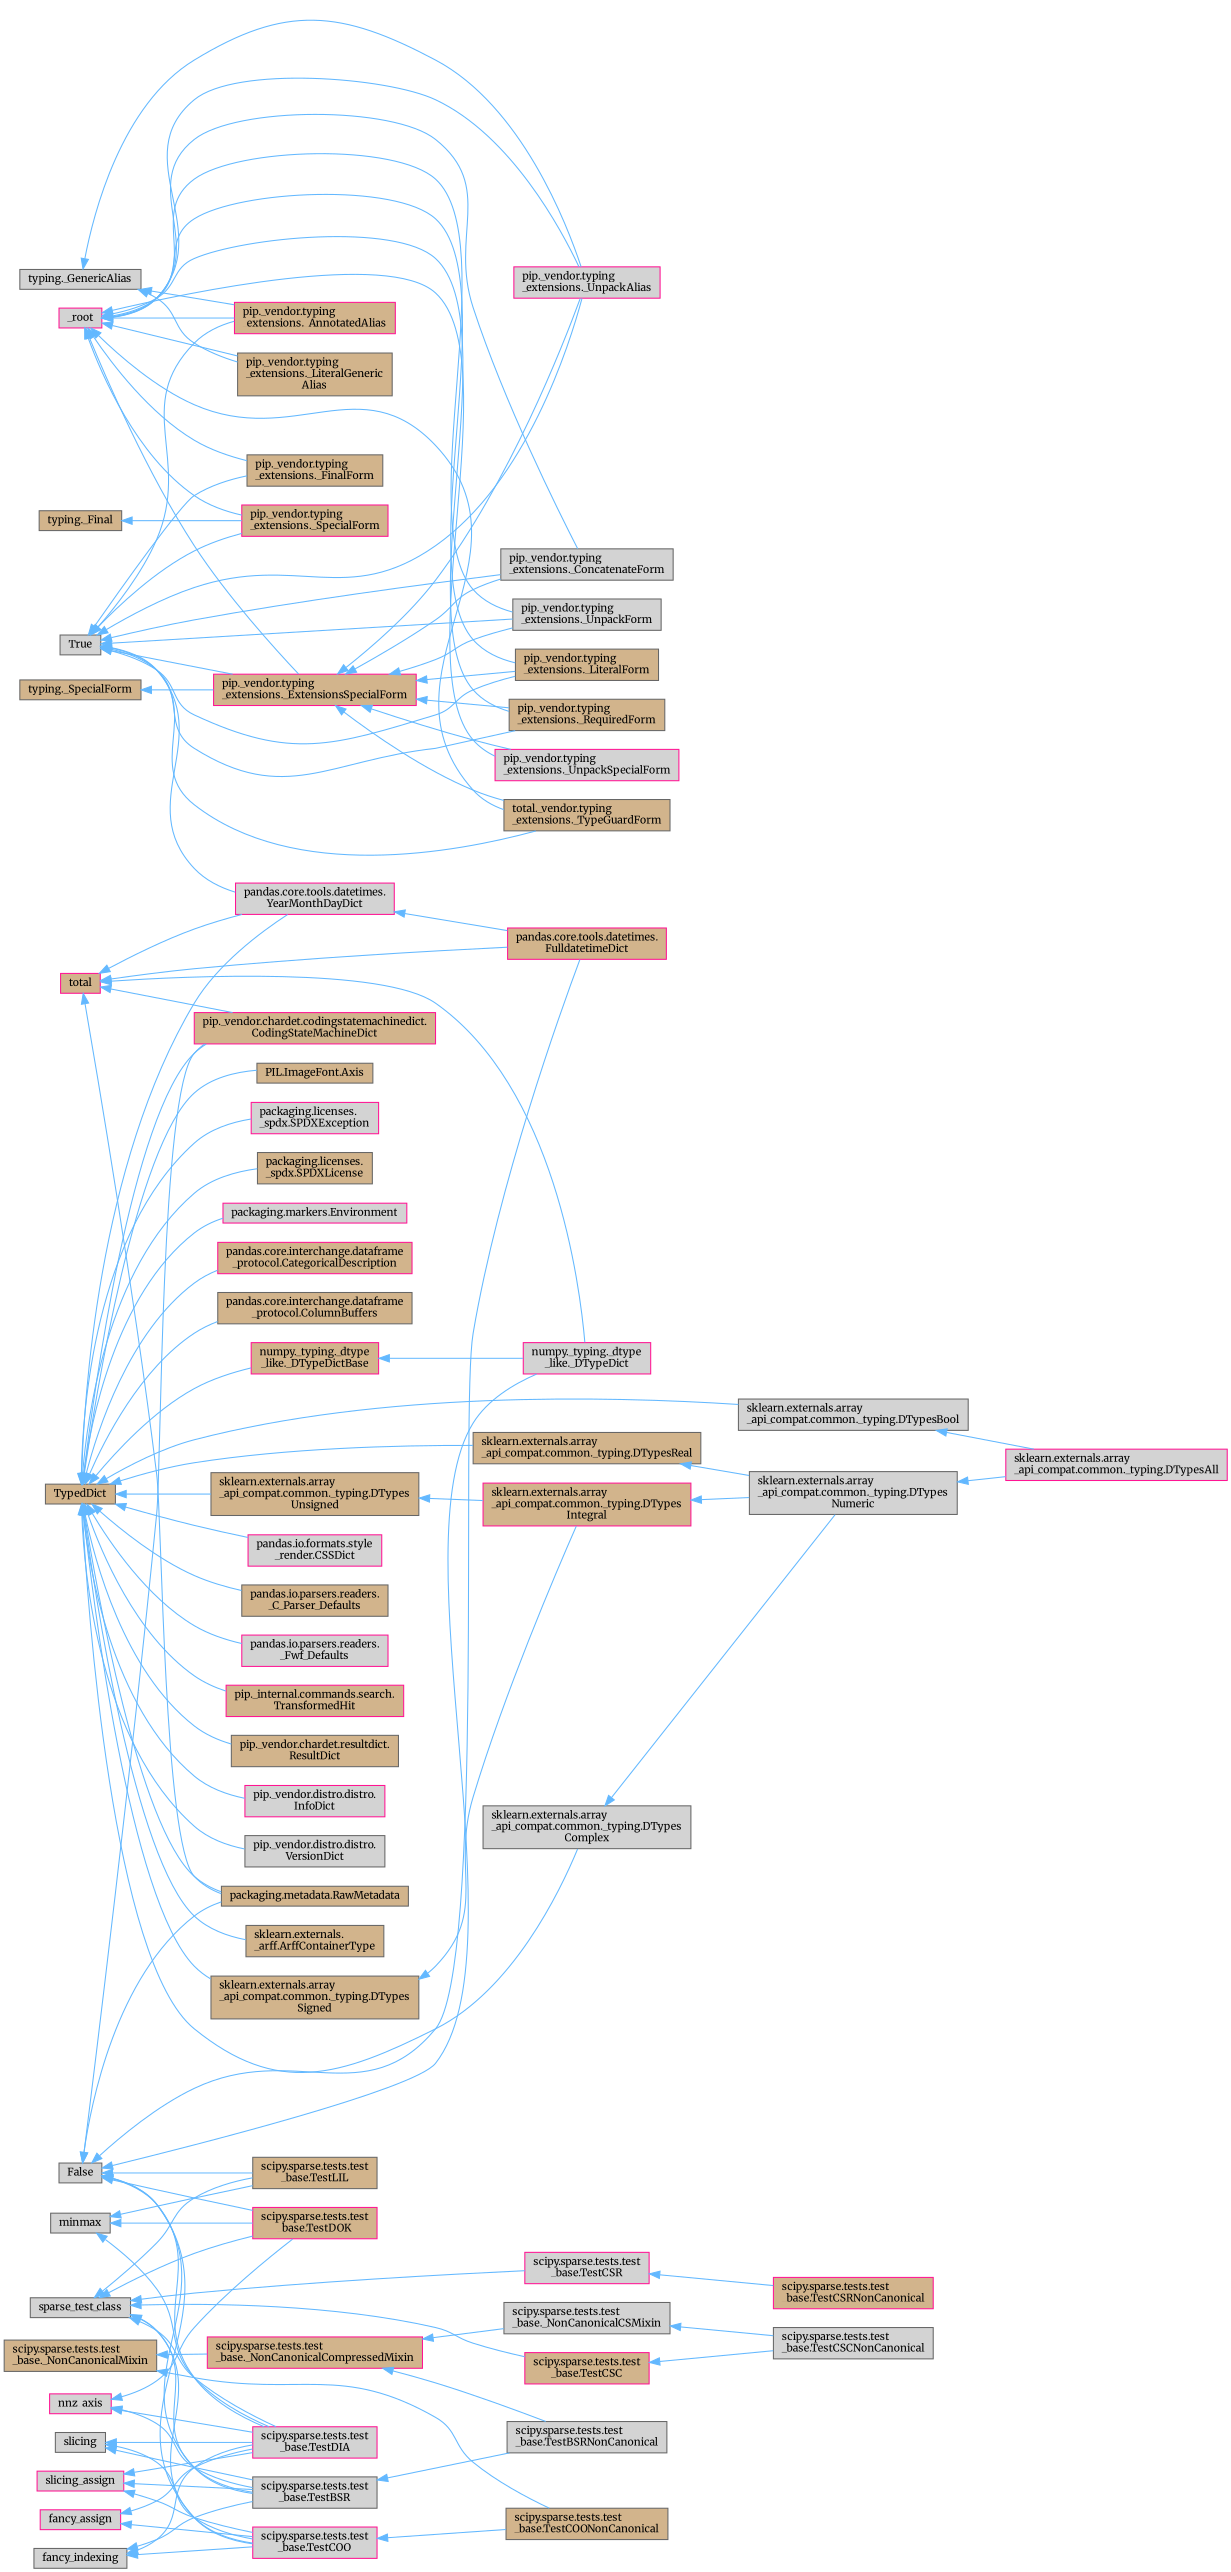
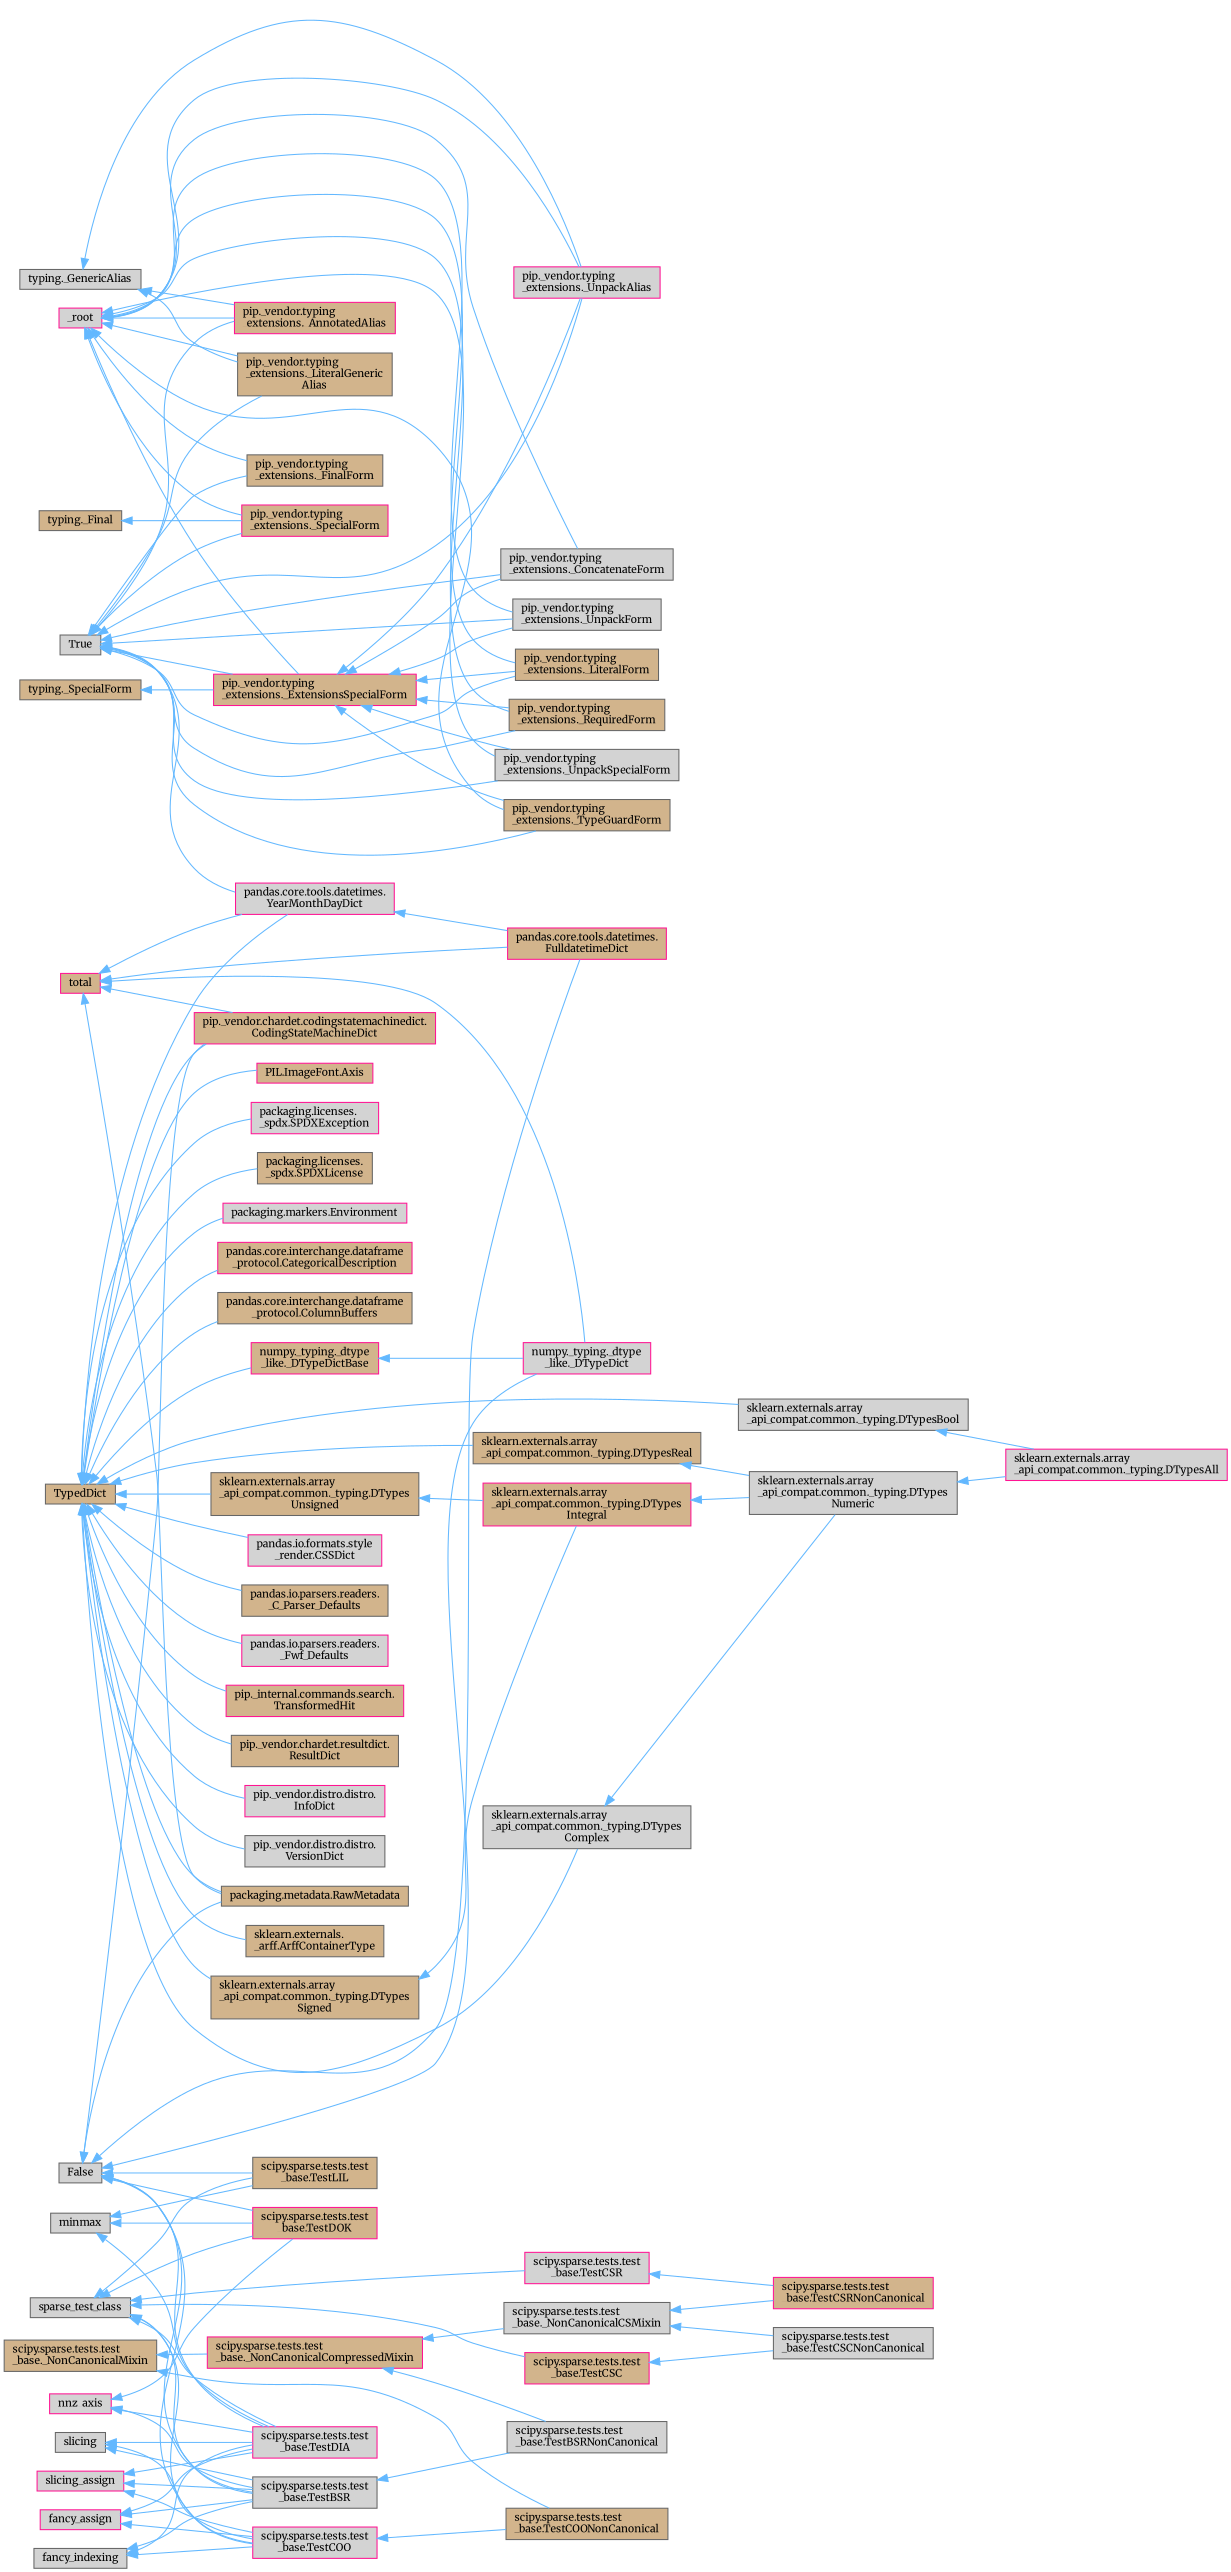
edge "pip._vendor.typing _extensions._LiteralGeneric Alias" -> "True": added
node "pip._vendor.typing _extensions._UnpackSpecialForm": color deeppink -> gray40
edge "pip._vendor.typing _extensions._UnpackSpecialForm" -> "True": added
node "total._vendor.typing _extensions._TypeGuardForm": label "total._vendor.typing _extensions._TypeGuardForm" -> "pip._vendor.typing _extensions._TypeGuardForm"
node "PIL.ImageFont.Axis": color gray40 -> deeppink
edge "scipy.sparse.tests.test _base.TestCSRNonCanonical" -> "scipy.sparse.tests.test _base._NonCanonicalCSMixin": added
edge "scipy.sparse.tests.test _base.TestBSR" -> "fancy_assign": added
